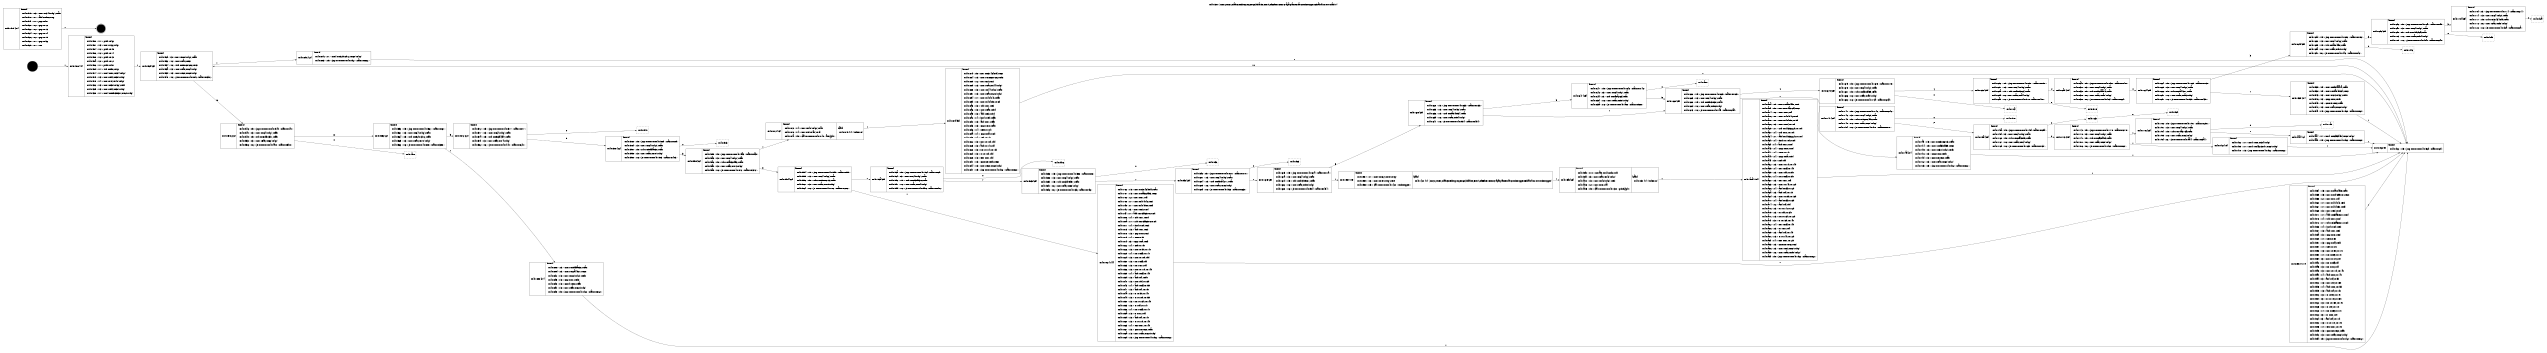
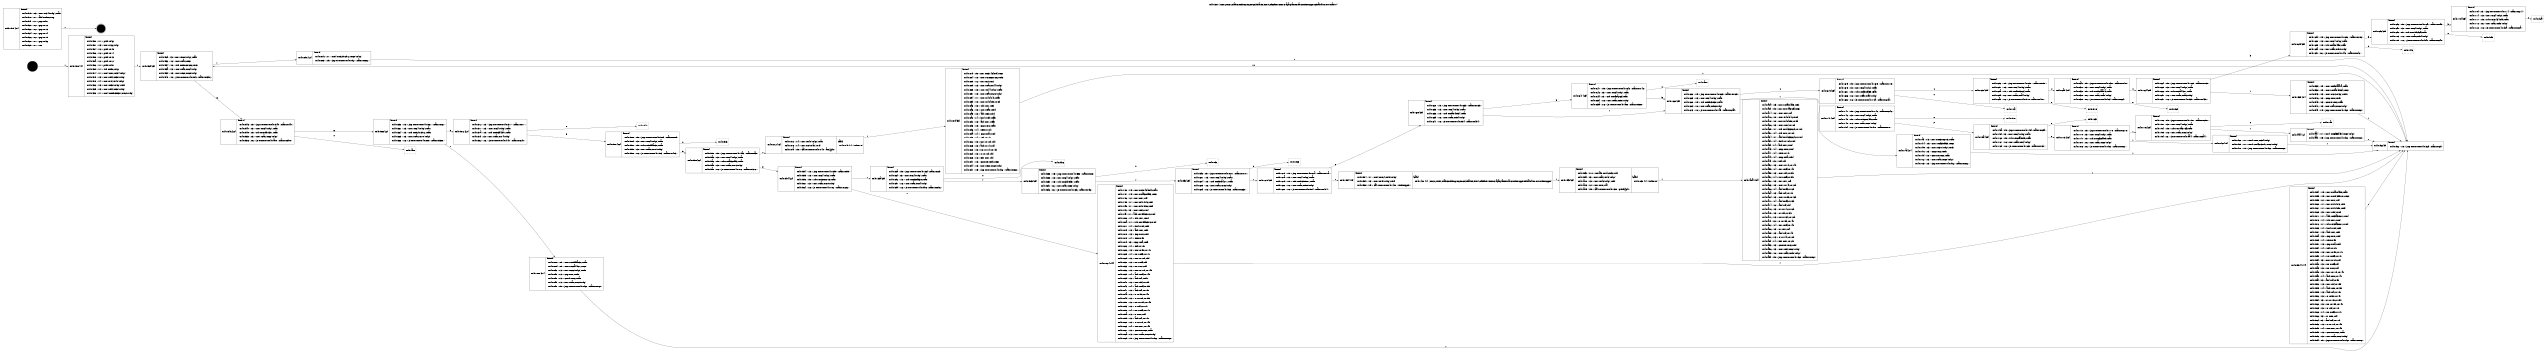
edge "0x401c6b" -> "0x401bcf": now "0x4016ab [25]" -> "0x401bcf"
